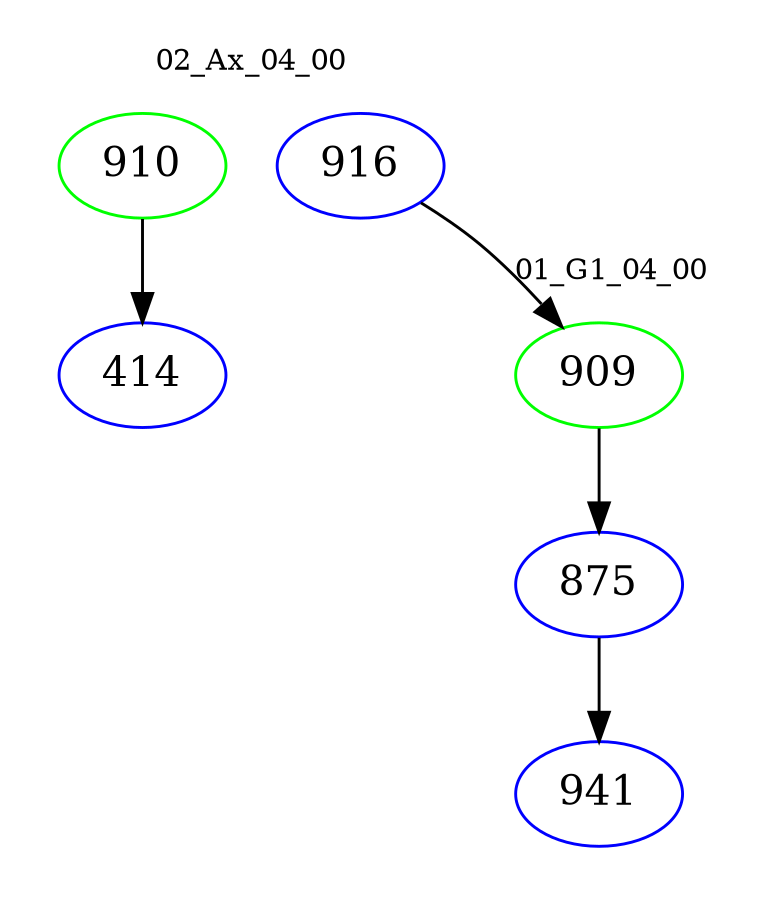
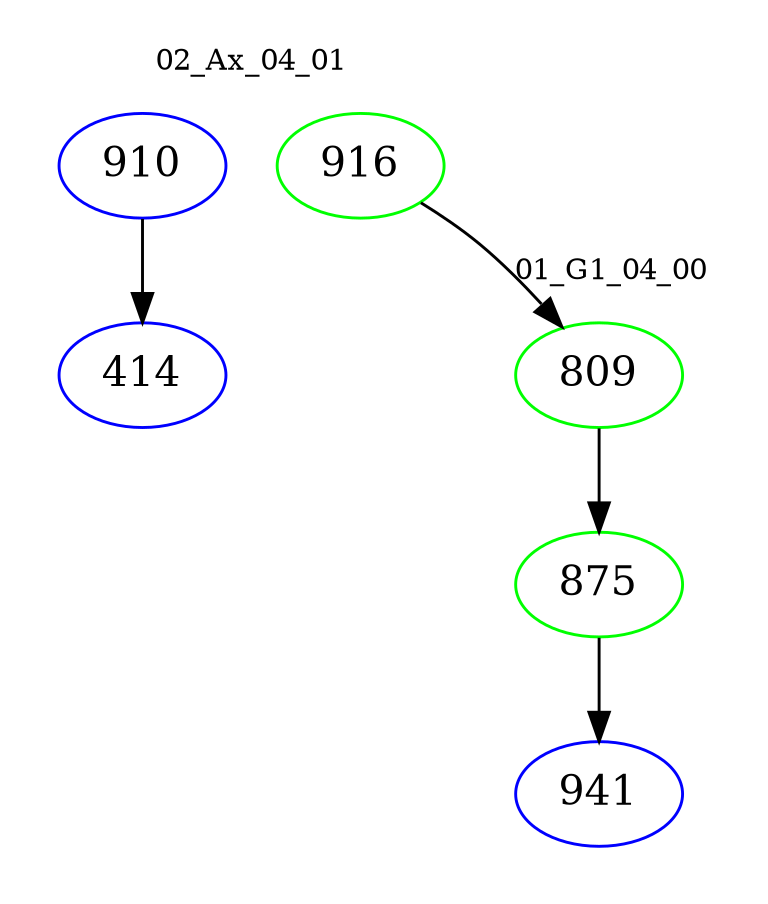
cluster "02_Ax_04_00": label "02_Ax_04_00" -> "02_Ax_04_01"
node "910": color green -> blue
node "916": color blue -> green
node "909": label "909" -> "809"
node "875": color blue -> green
